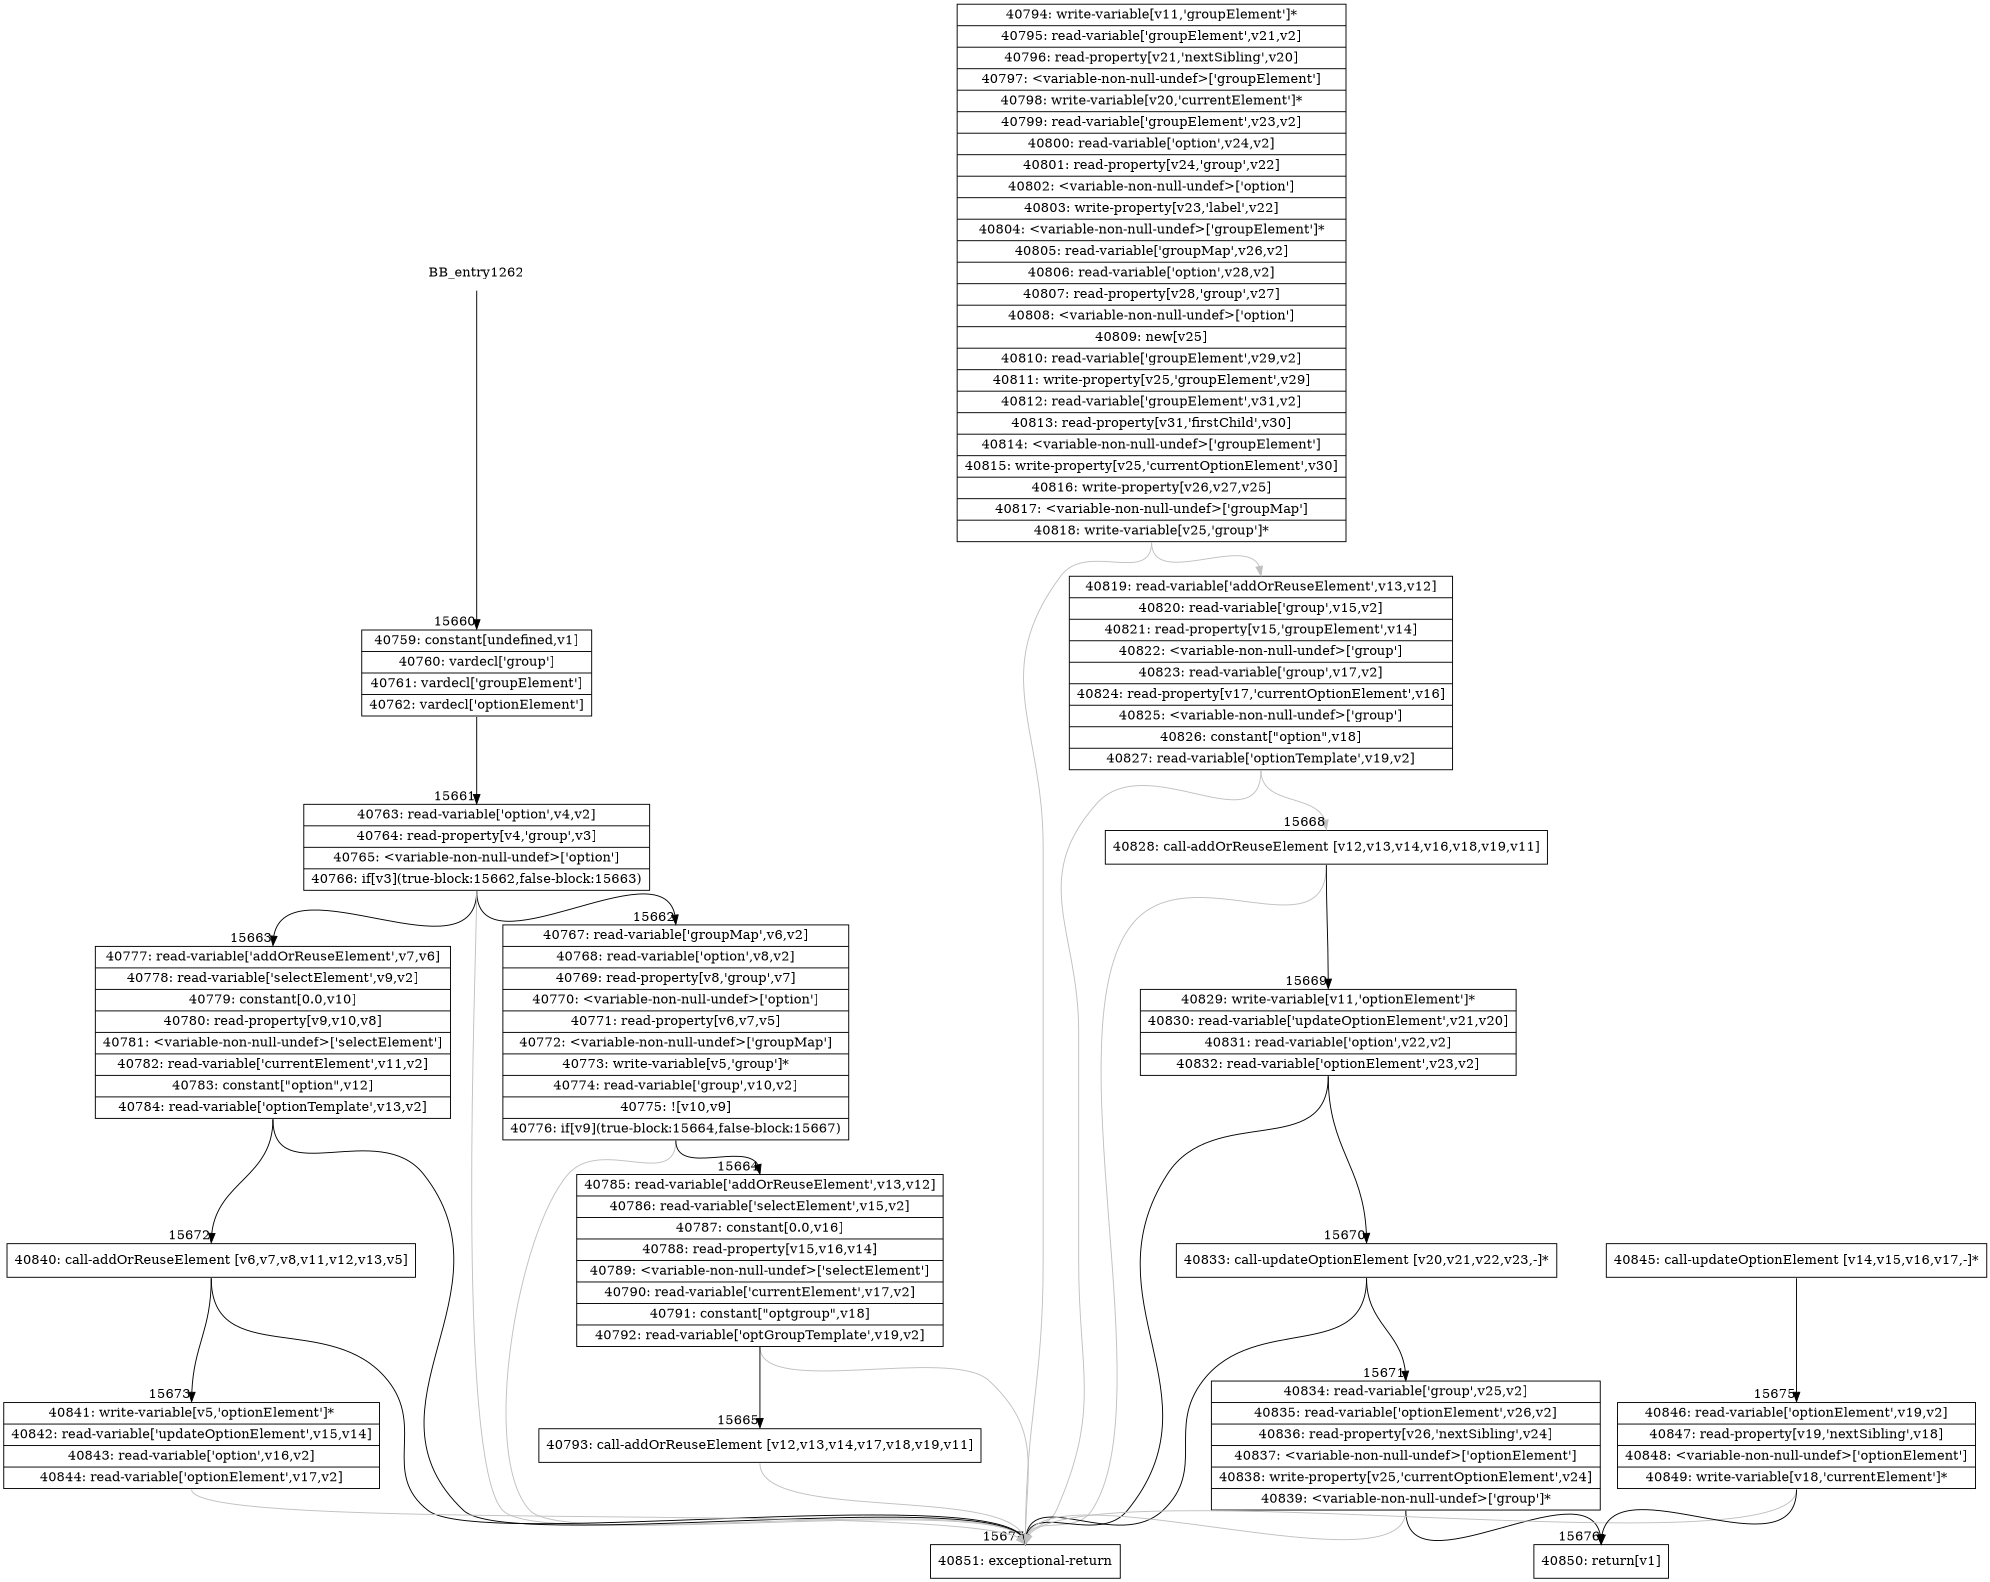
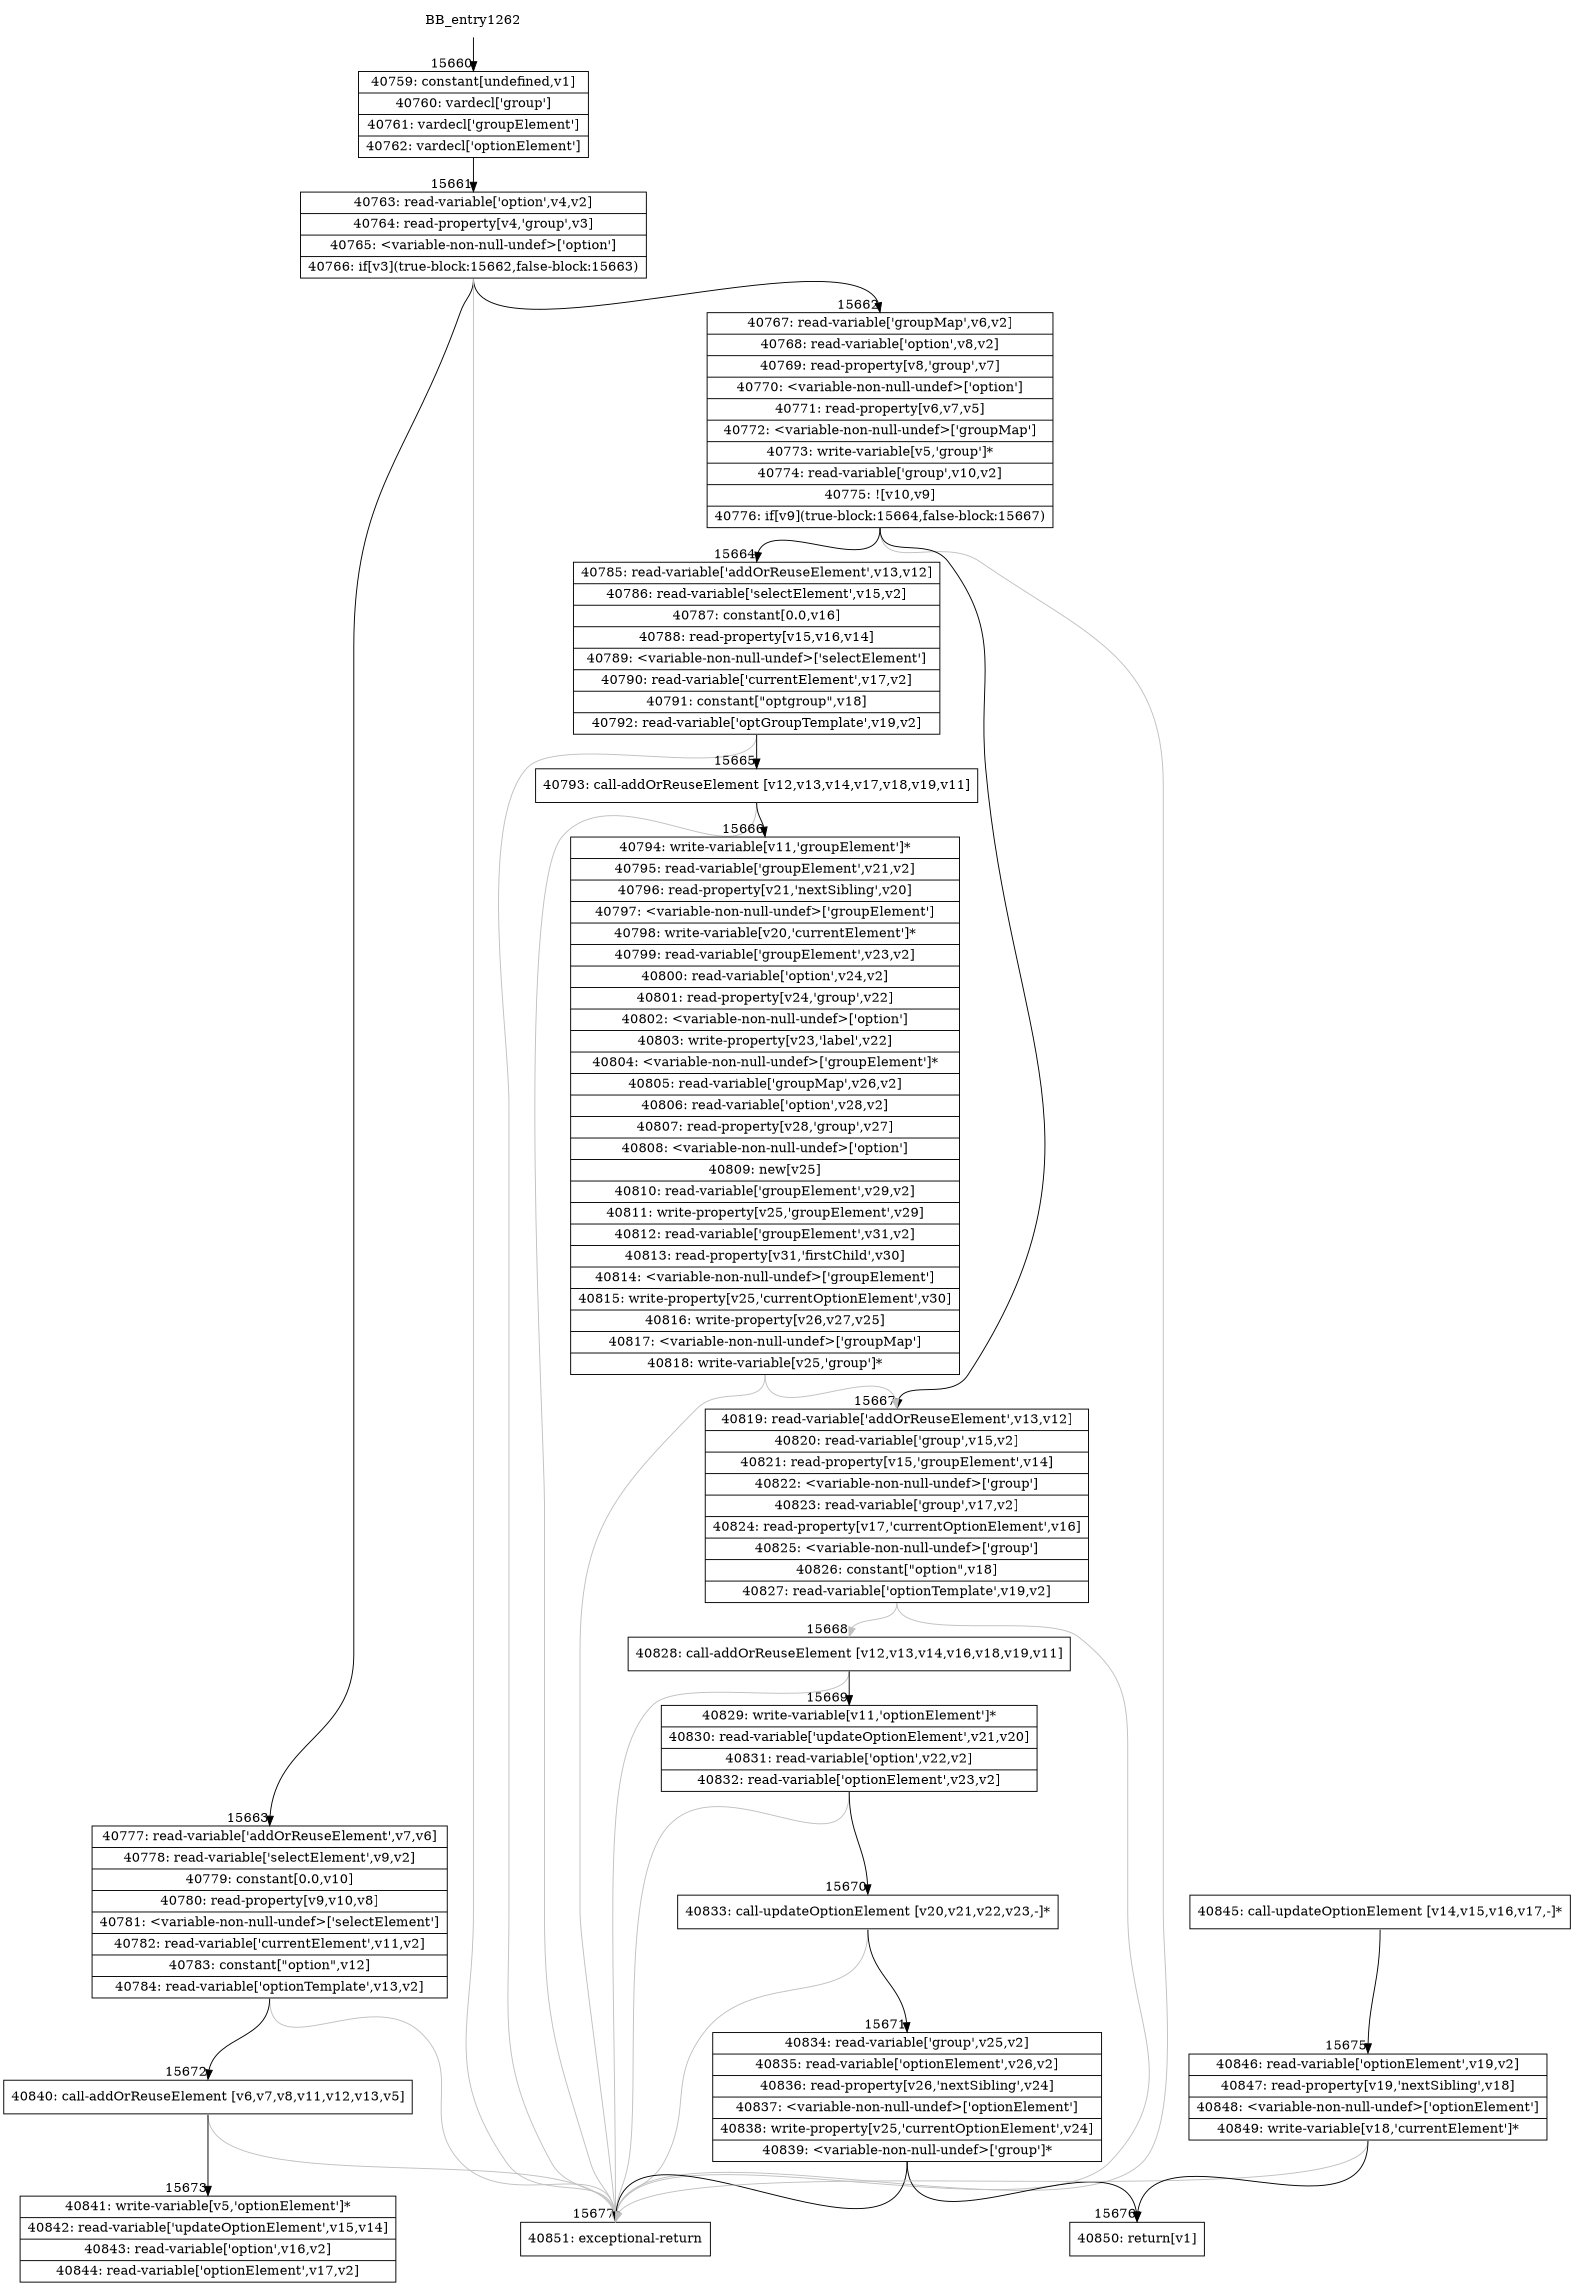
edge "40793: call-addOrReuseElement [v12,v13,v14,v17,v18,v19,v11]" -> "40794: write-variable[v11,'groupElement']*": added
edge "40767: read-variable['groupMap',v6,v2]" -> "40819: read-variable['addOrReuseElement',v13,v12]": added
edge "40829: write-variable[v11,'optionElement']*" -> "40851: exceptional-return": color black -> gray
edge "40833: call-updateOptionElement [v20,v21,v22,v23,-]*" -> "40851: exceptional-return": color black -> gray
edge "40777: read-variable['addOrReuseElement',v7,v6]" -> "40851: exceptional-return": color black -> gray
edge "40841: write-variable[v5,'optionElement']*" -> "40851: exceptional-return": removed
edge "40840: call-addOrReuseElement [v6,v7,v8,v11,v12,v13,v5]" -> "40851: exceptional-return": color black -> gray
edge "40834: read-variable['group',v25,v2]" -> "40851: exceptional-return": color gray -> black
